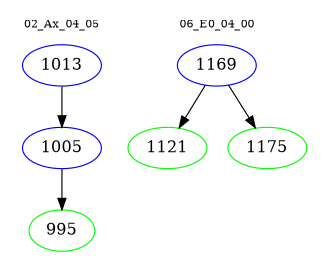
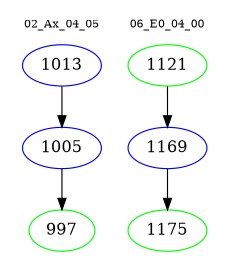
edge "1169" -> "1121": reversed
node "995": label "995" -> "997"
